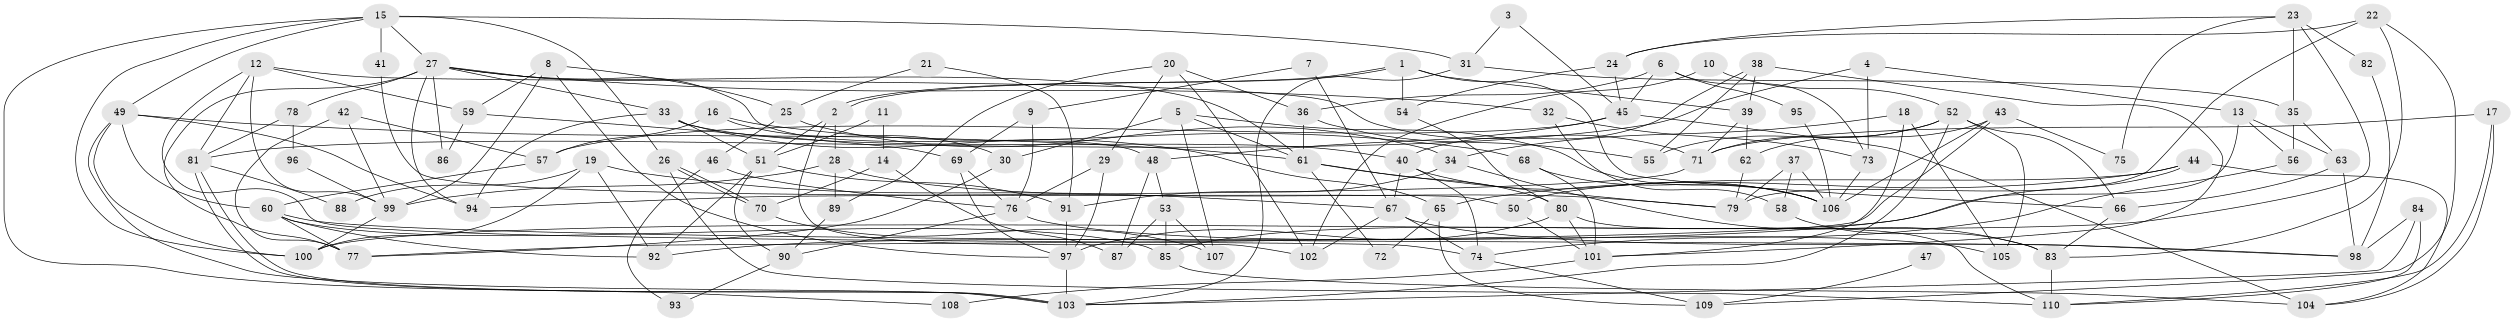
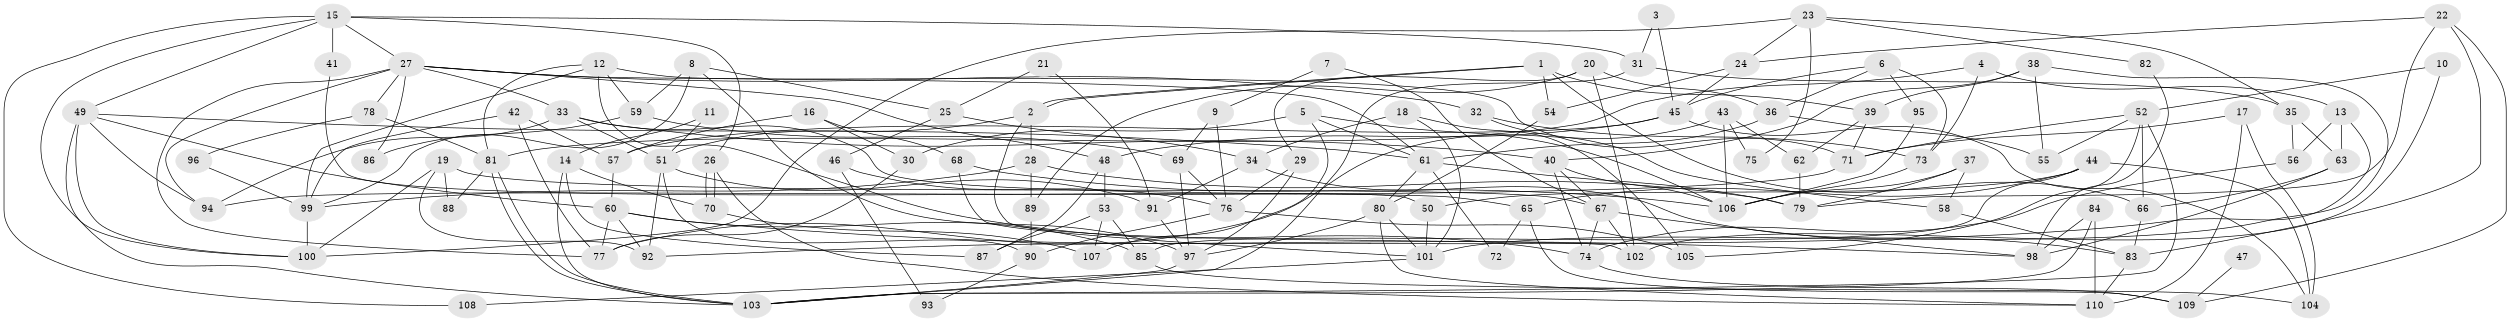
edge "14" -- "103": added
